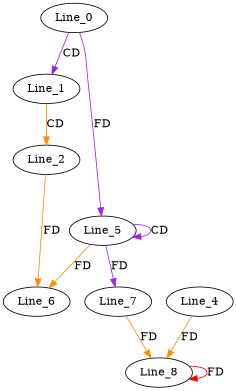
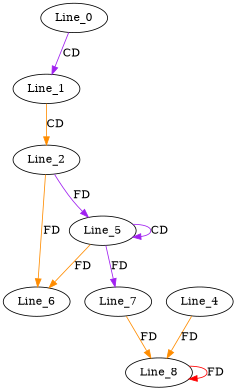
edge "Line_0" -> "Line_5": now "Line_2" -> "Line_5"
